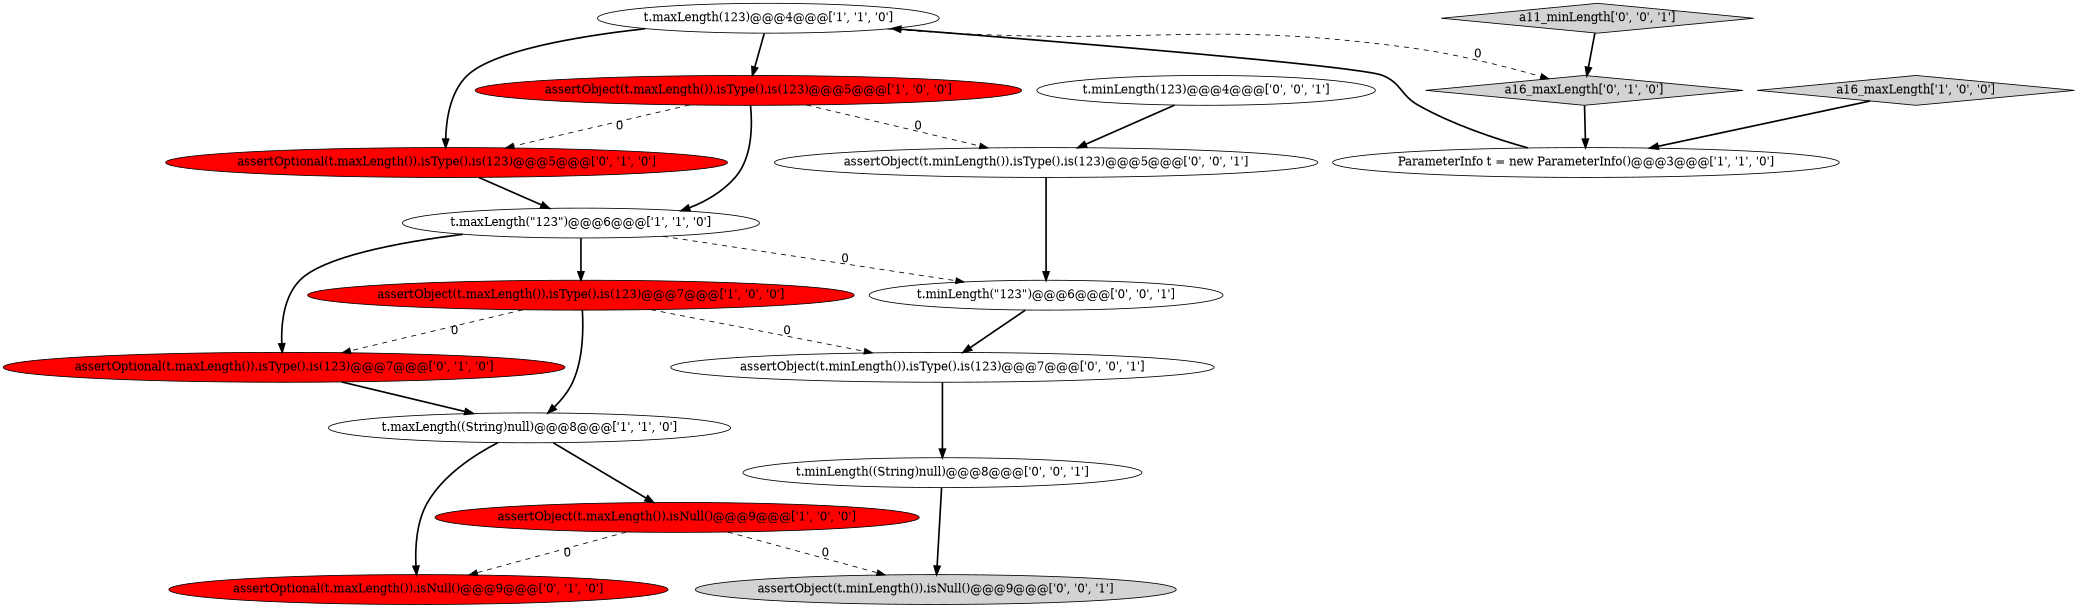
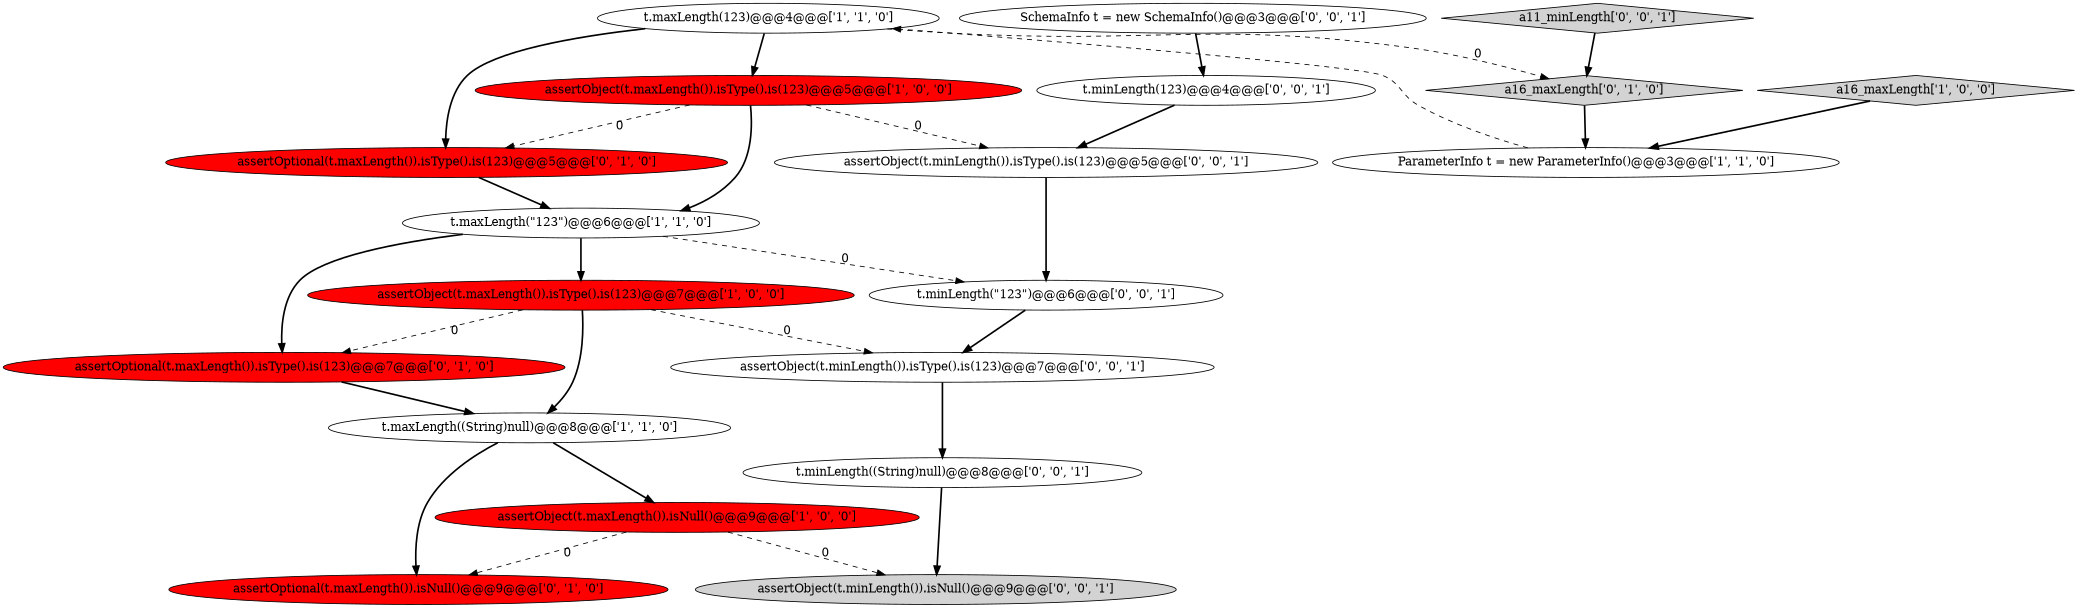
node "SchemaInfo t = new SchemaInfo()@@@3@@@['0', '0', '1']": added
edge "ParameterInfo t = new ParameterInfo()@@@3@@@['1', '1', '0']" -> "t.maxLength(123)@@@4@@@['1', '1', '0']": style bold -> dashed
